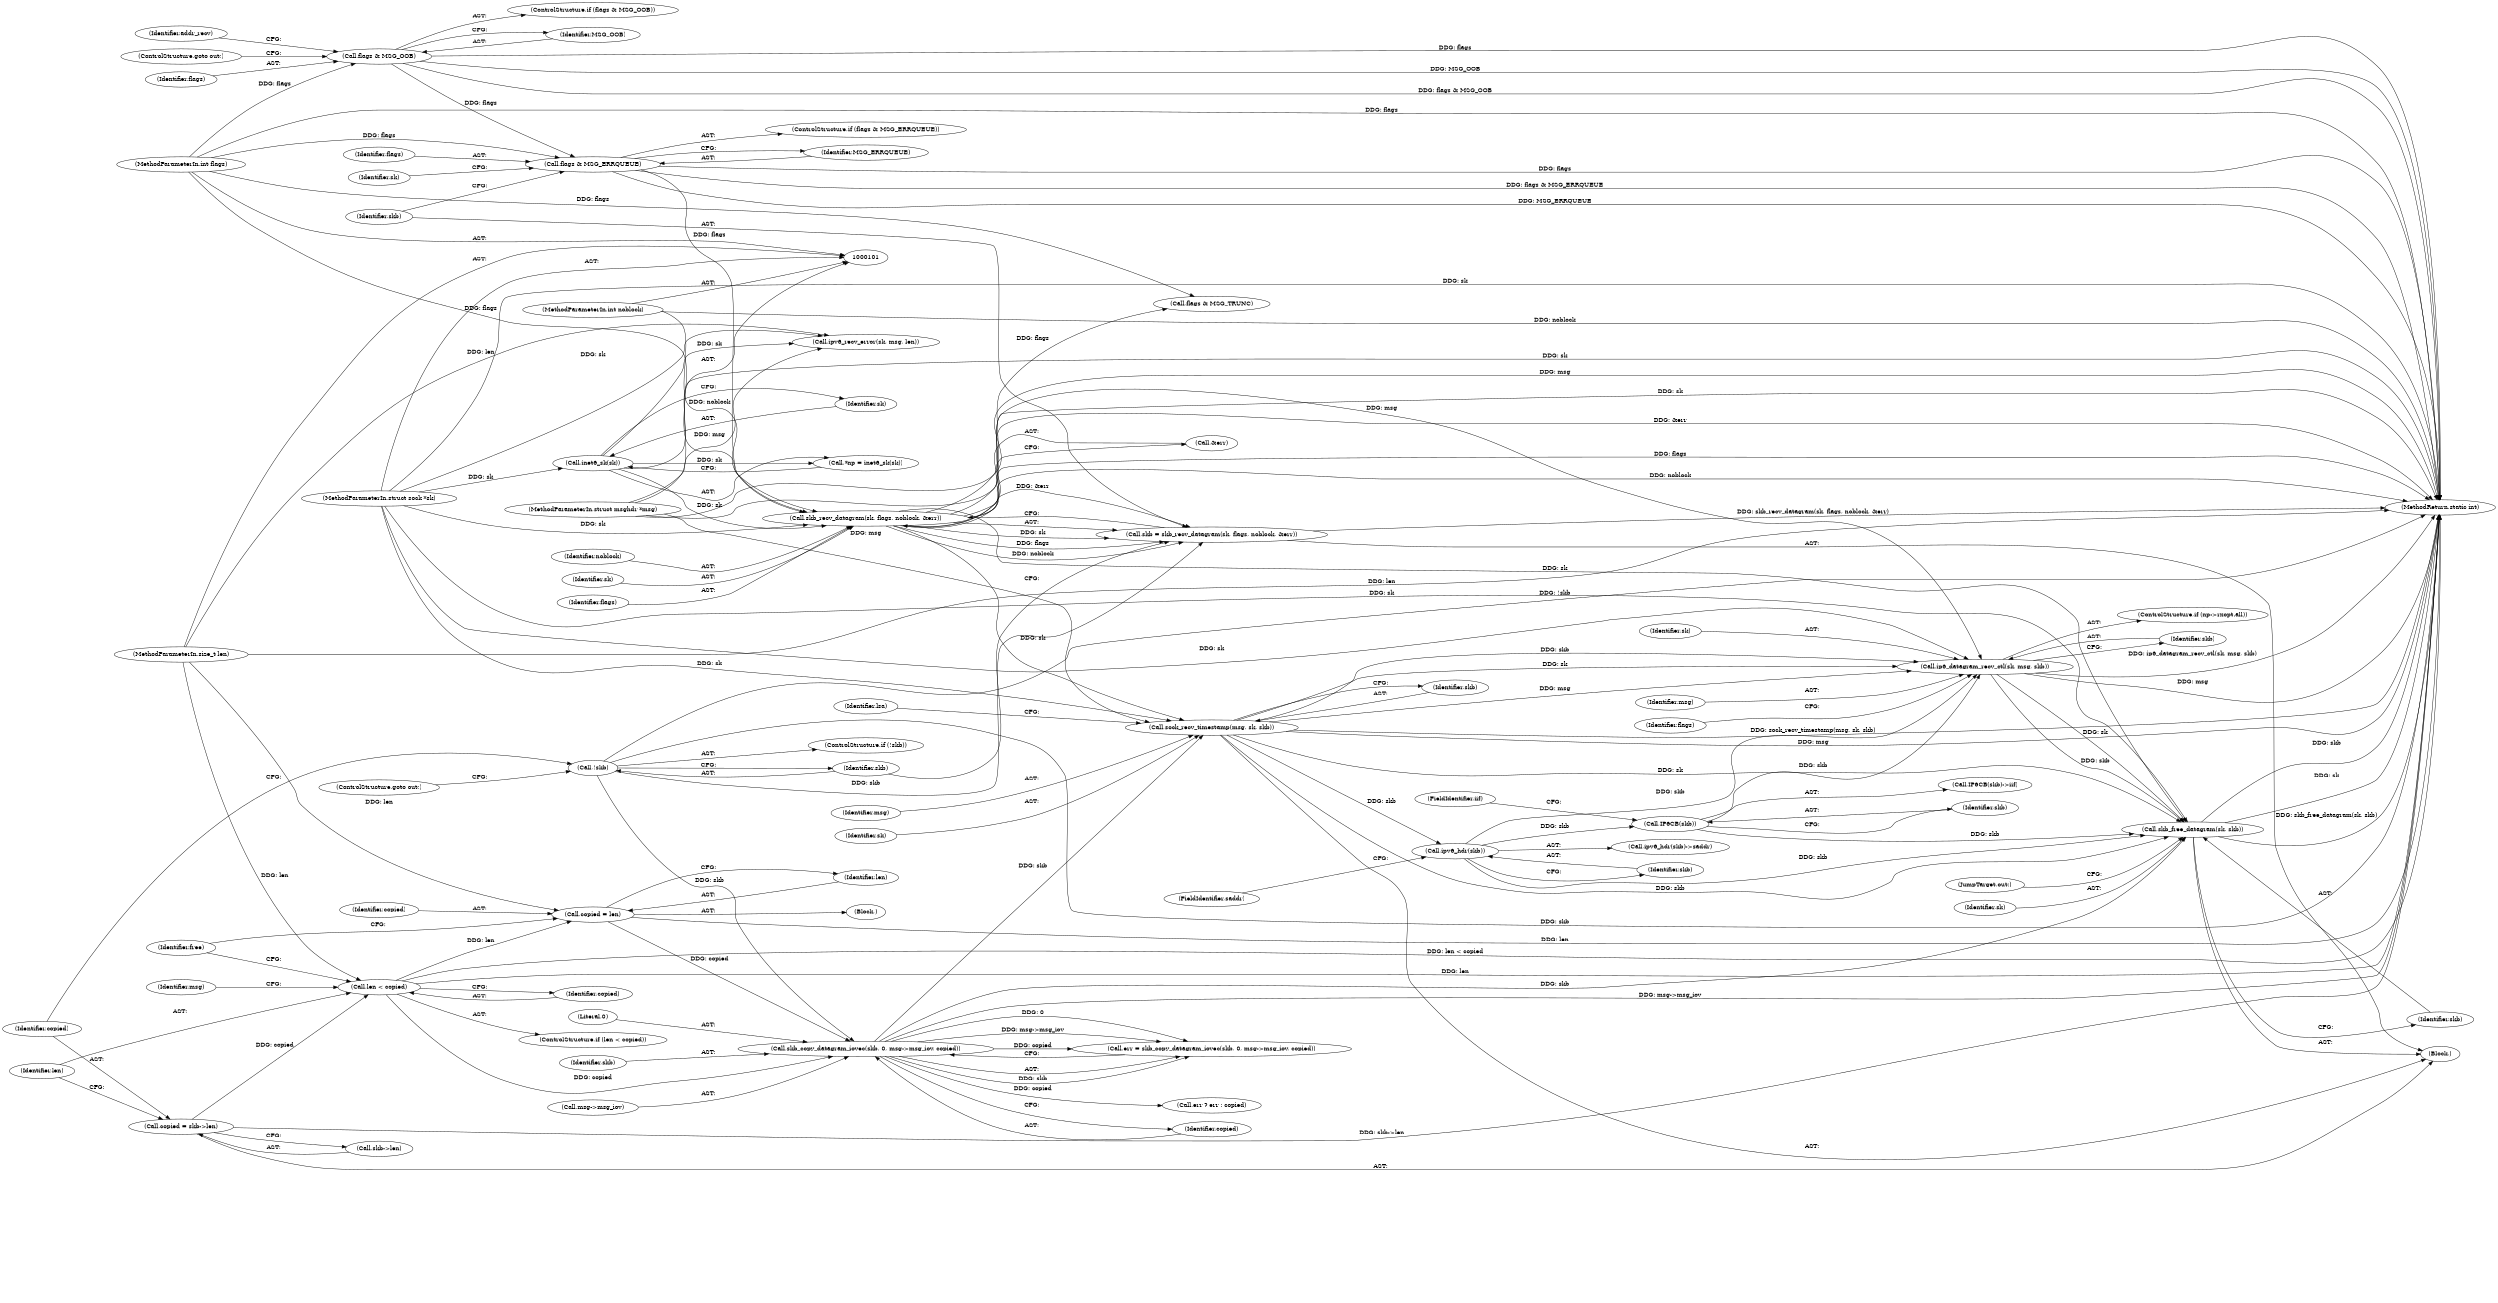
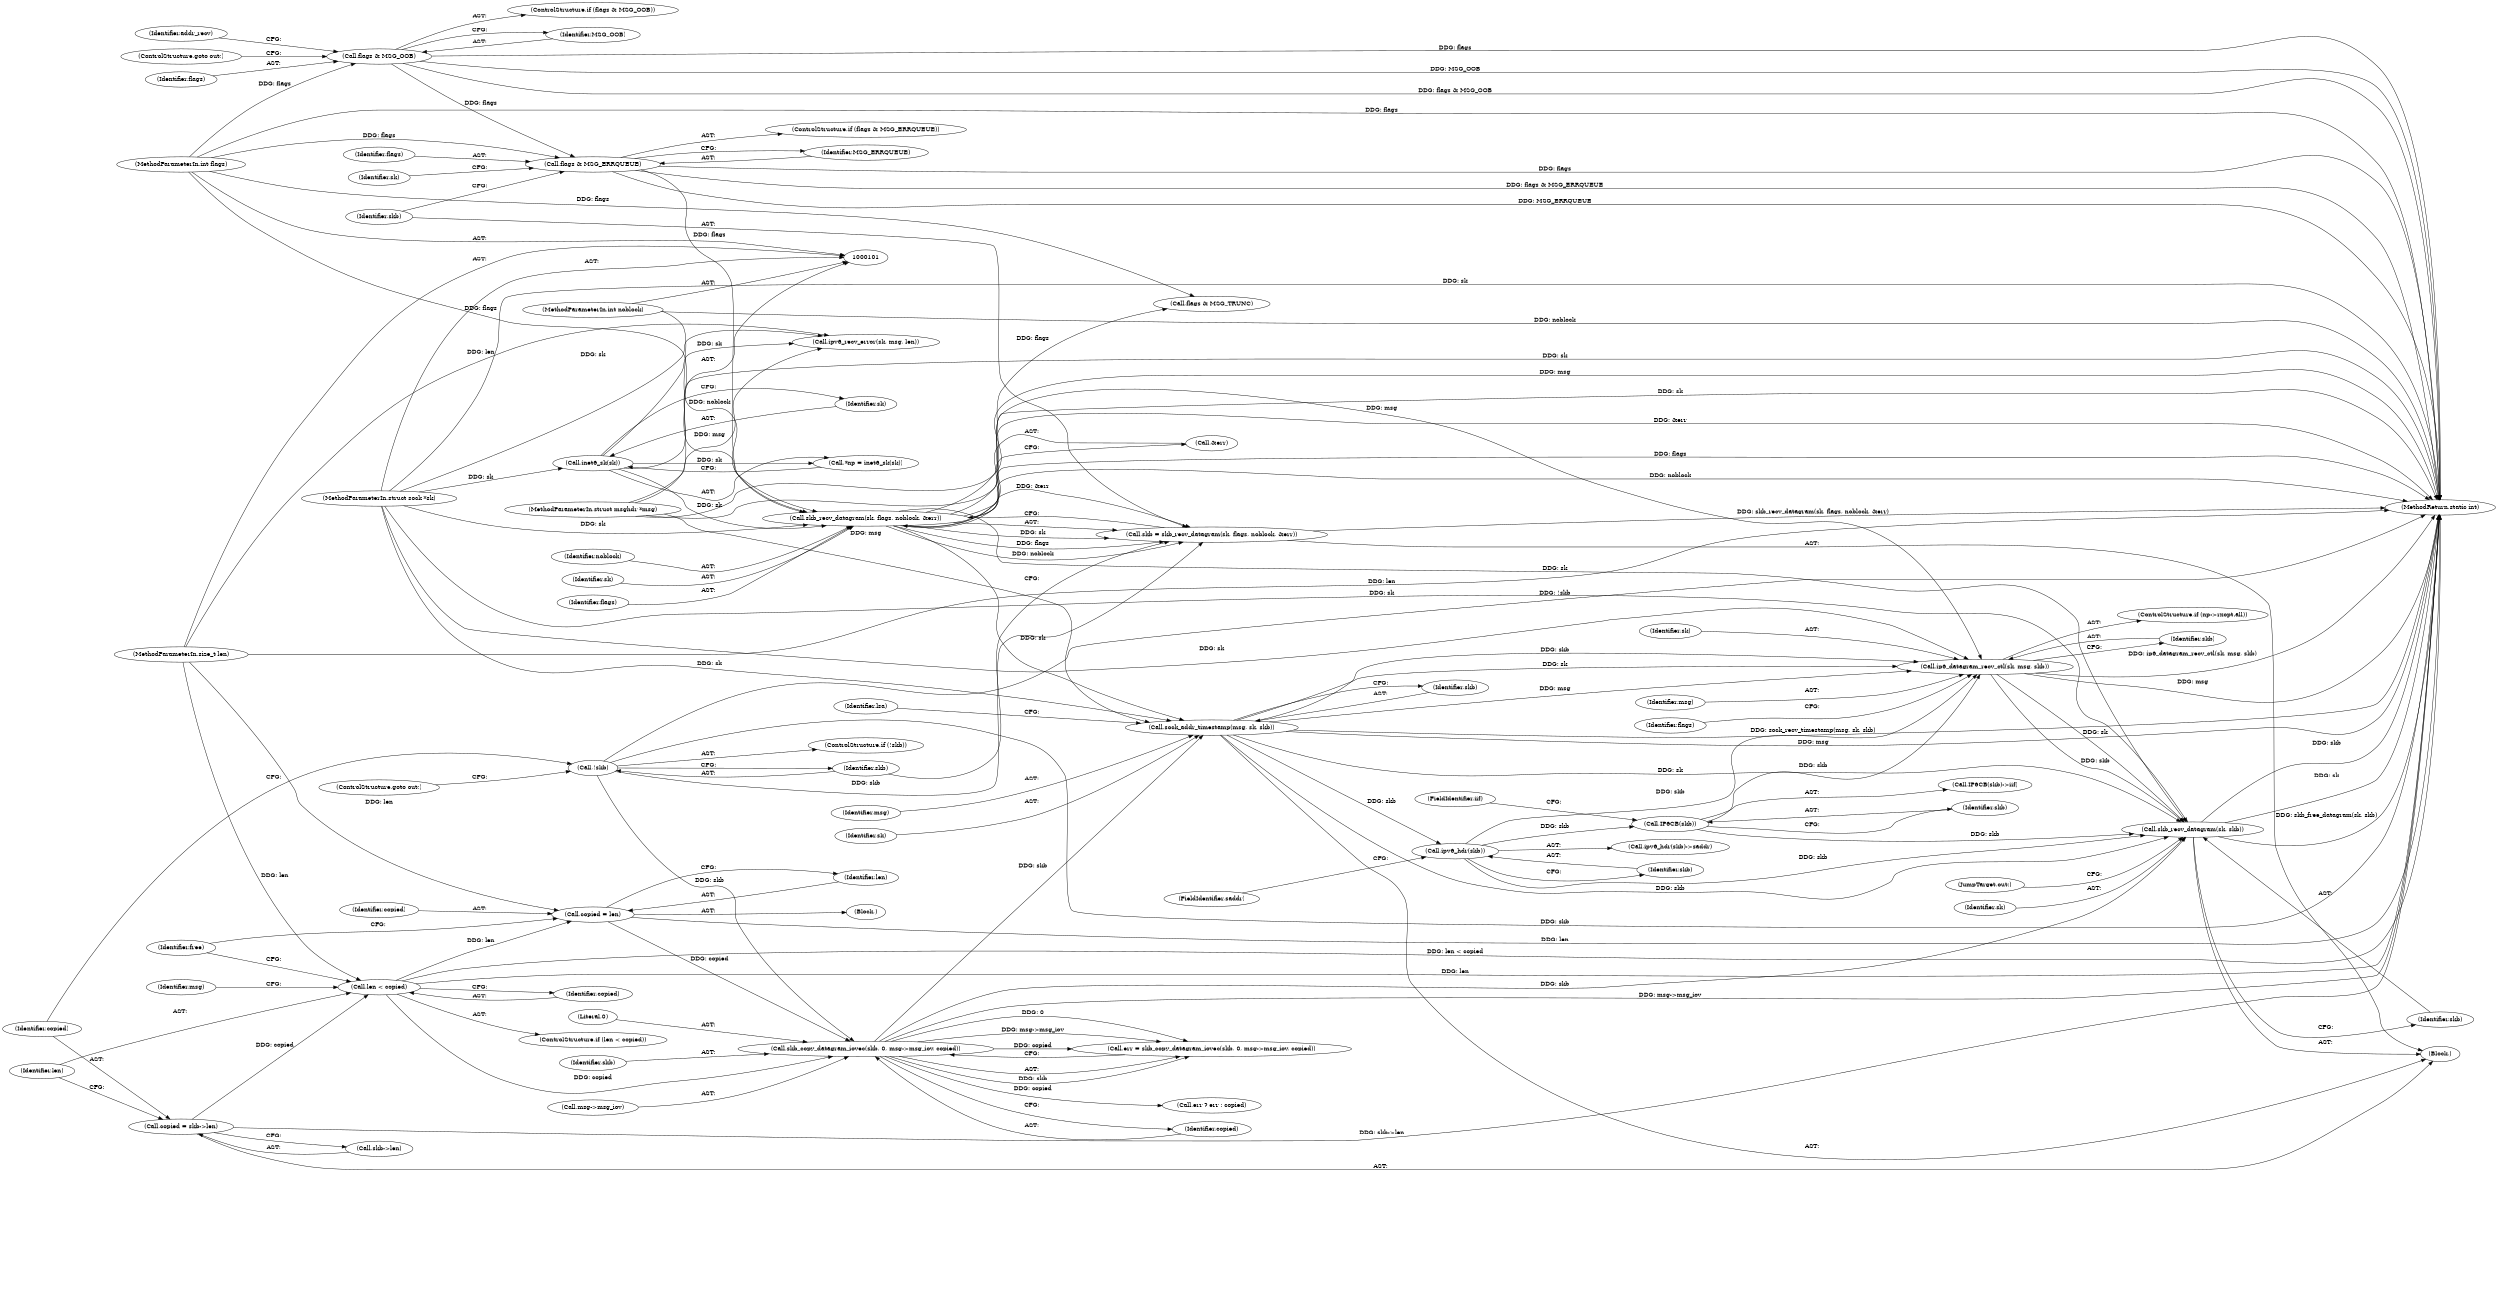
node "(Call,sock_recv_timestamp(msg, sk, skb))": label "(Call,sock_recv_timestamp(msg, sk, skb))" -> "(Call,sock_addr_timestamp(msg, sk, skb))"
node "(Call,skb_free_datagram(sk, skb))": label "(Call,skb_free_datagram(sk, skb))" -> "(Call,skb_recv_datagram(sk, skb))"
